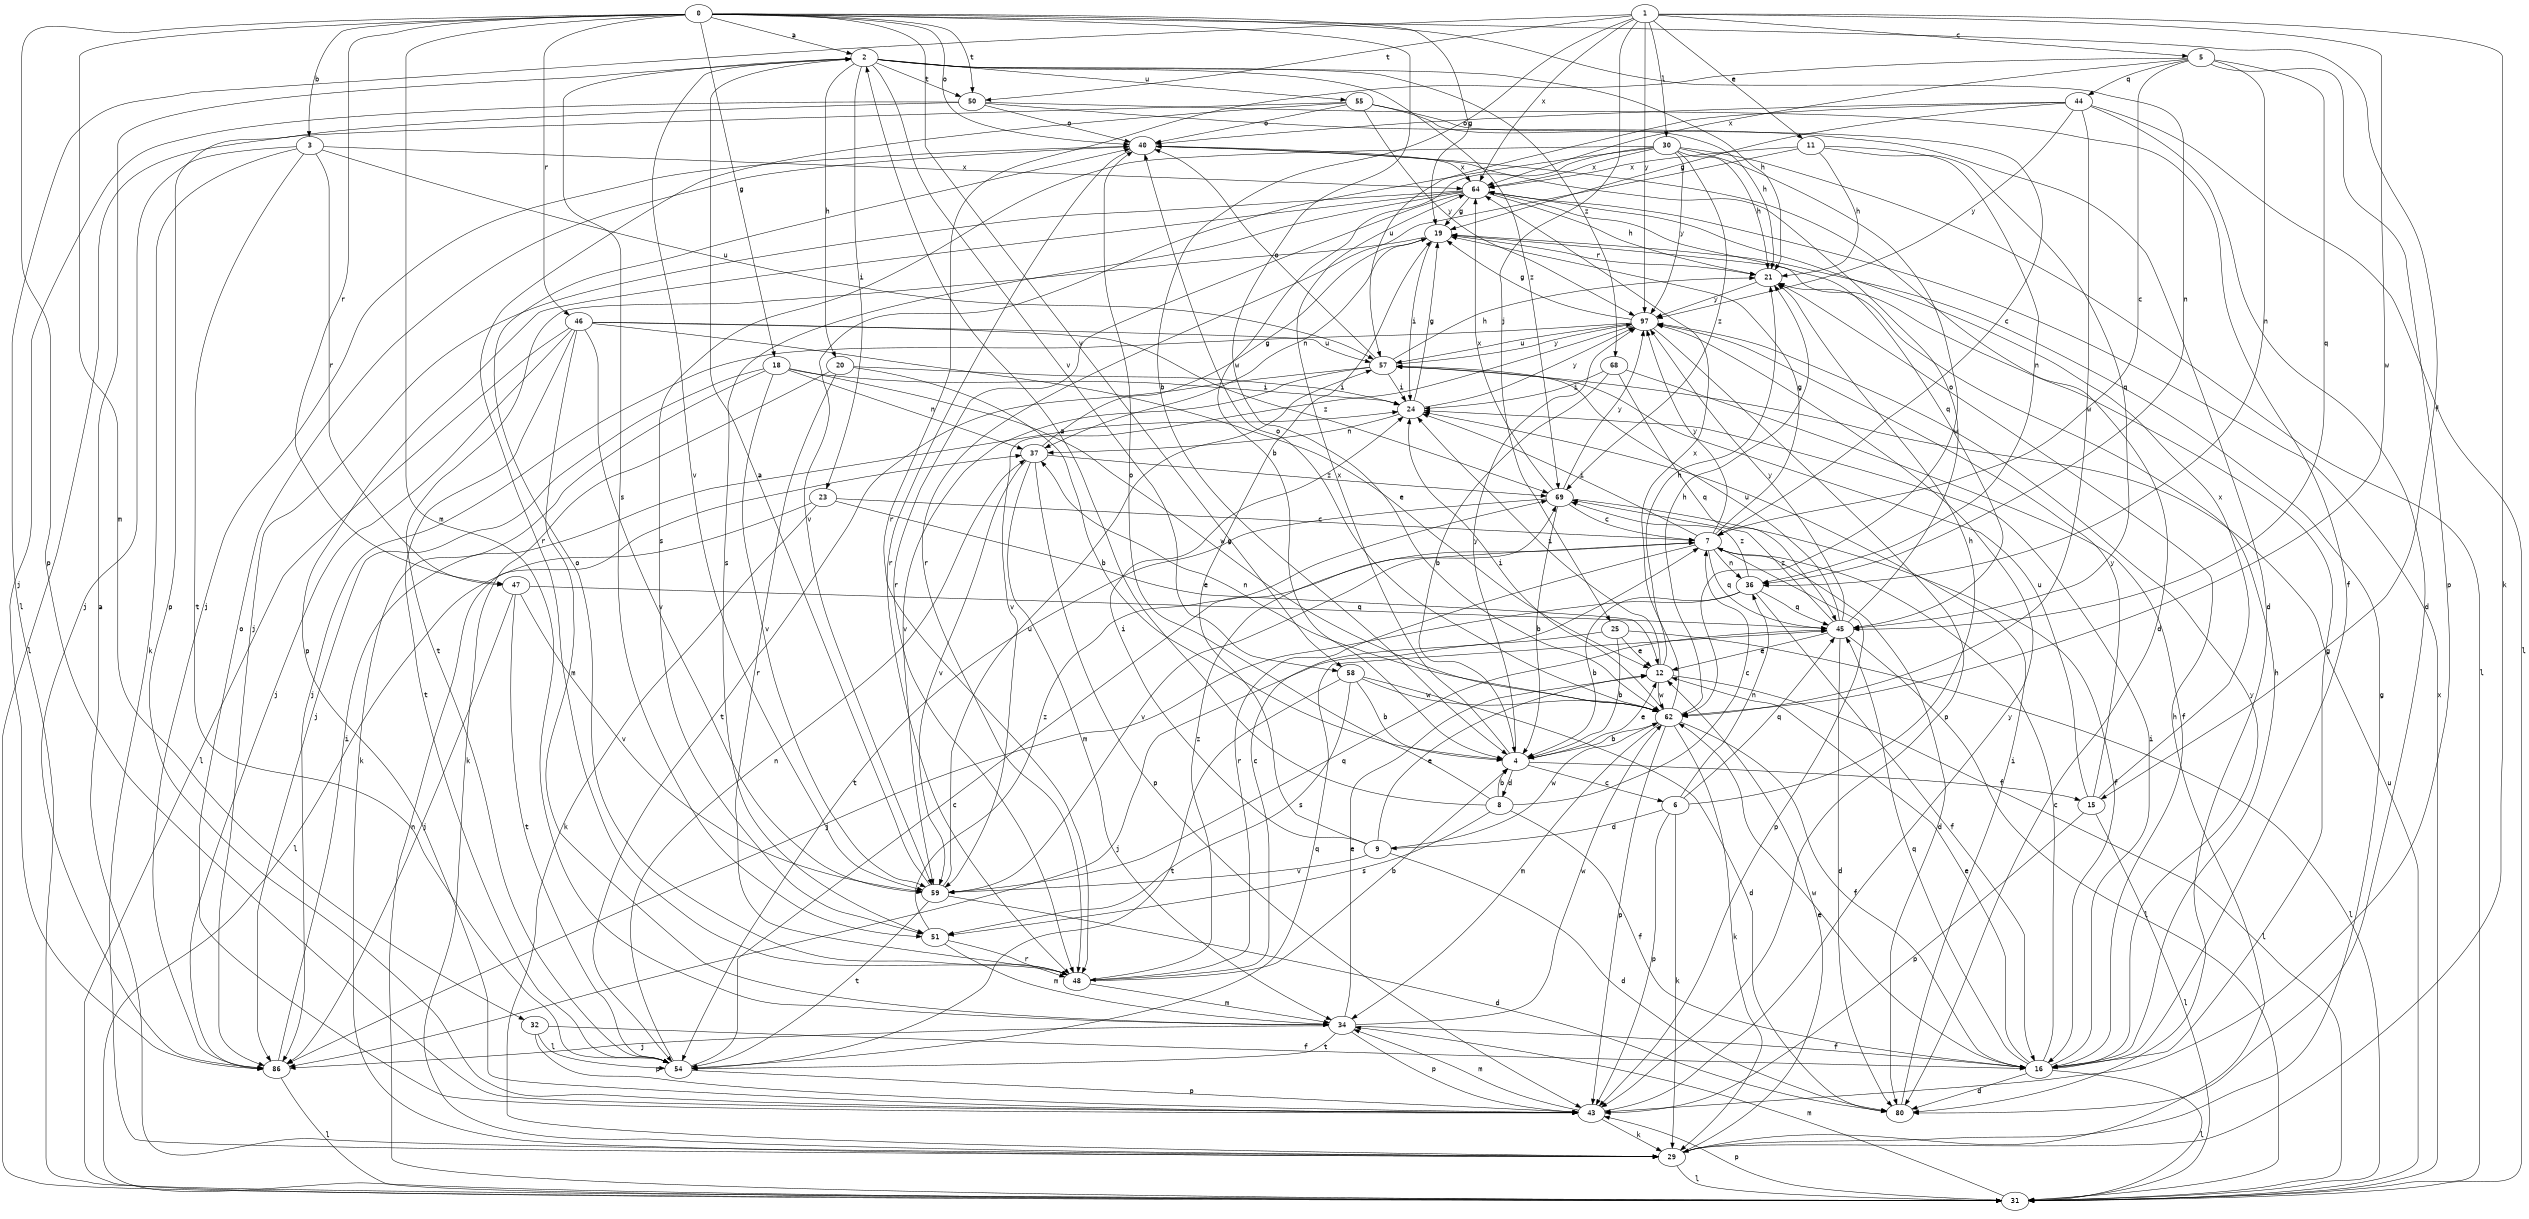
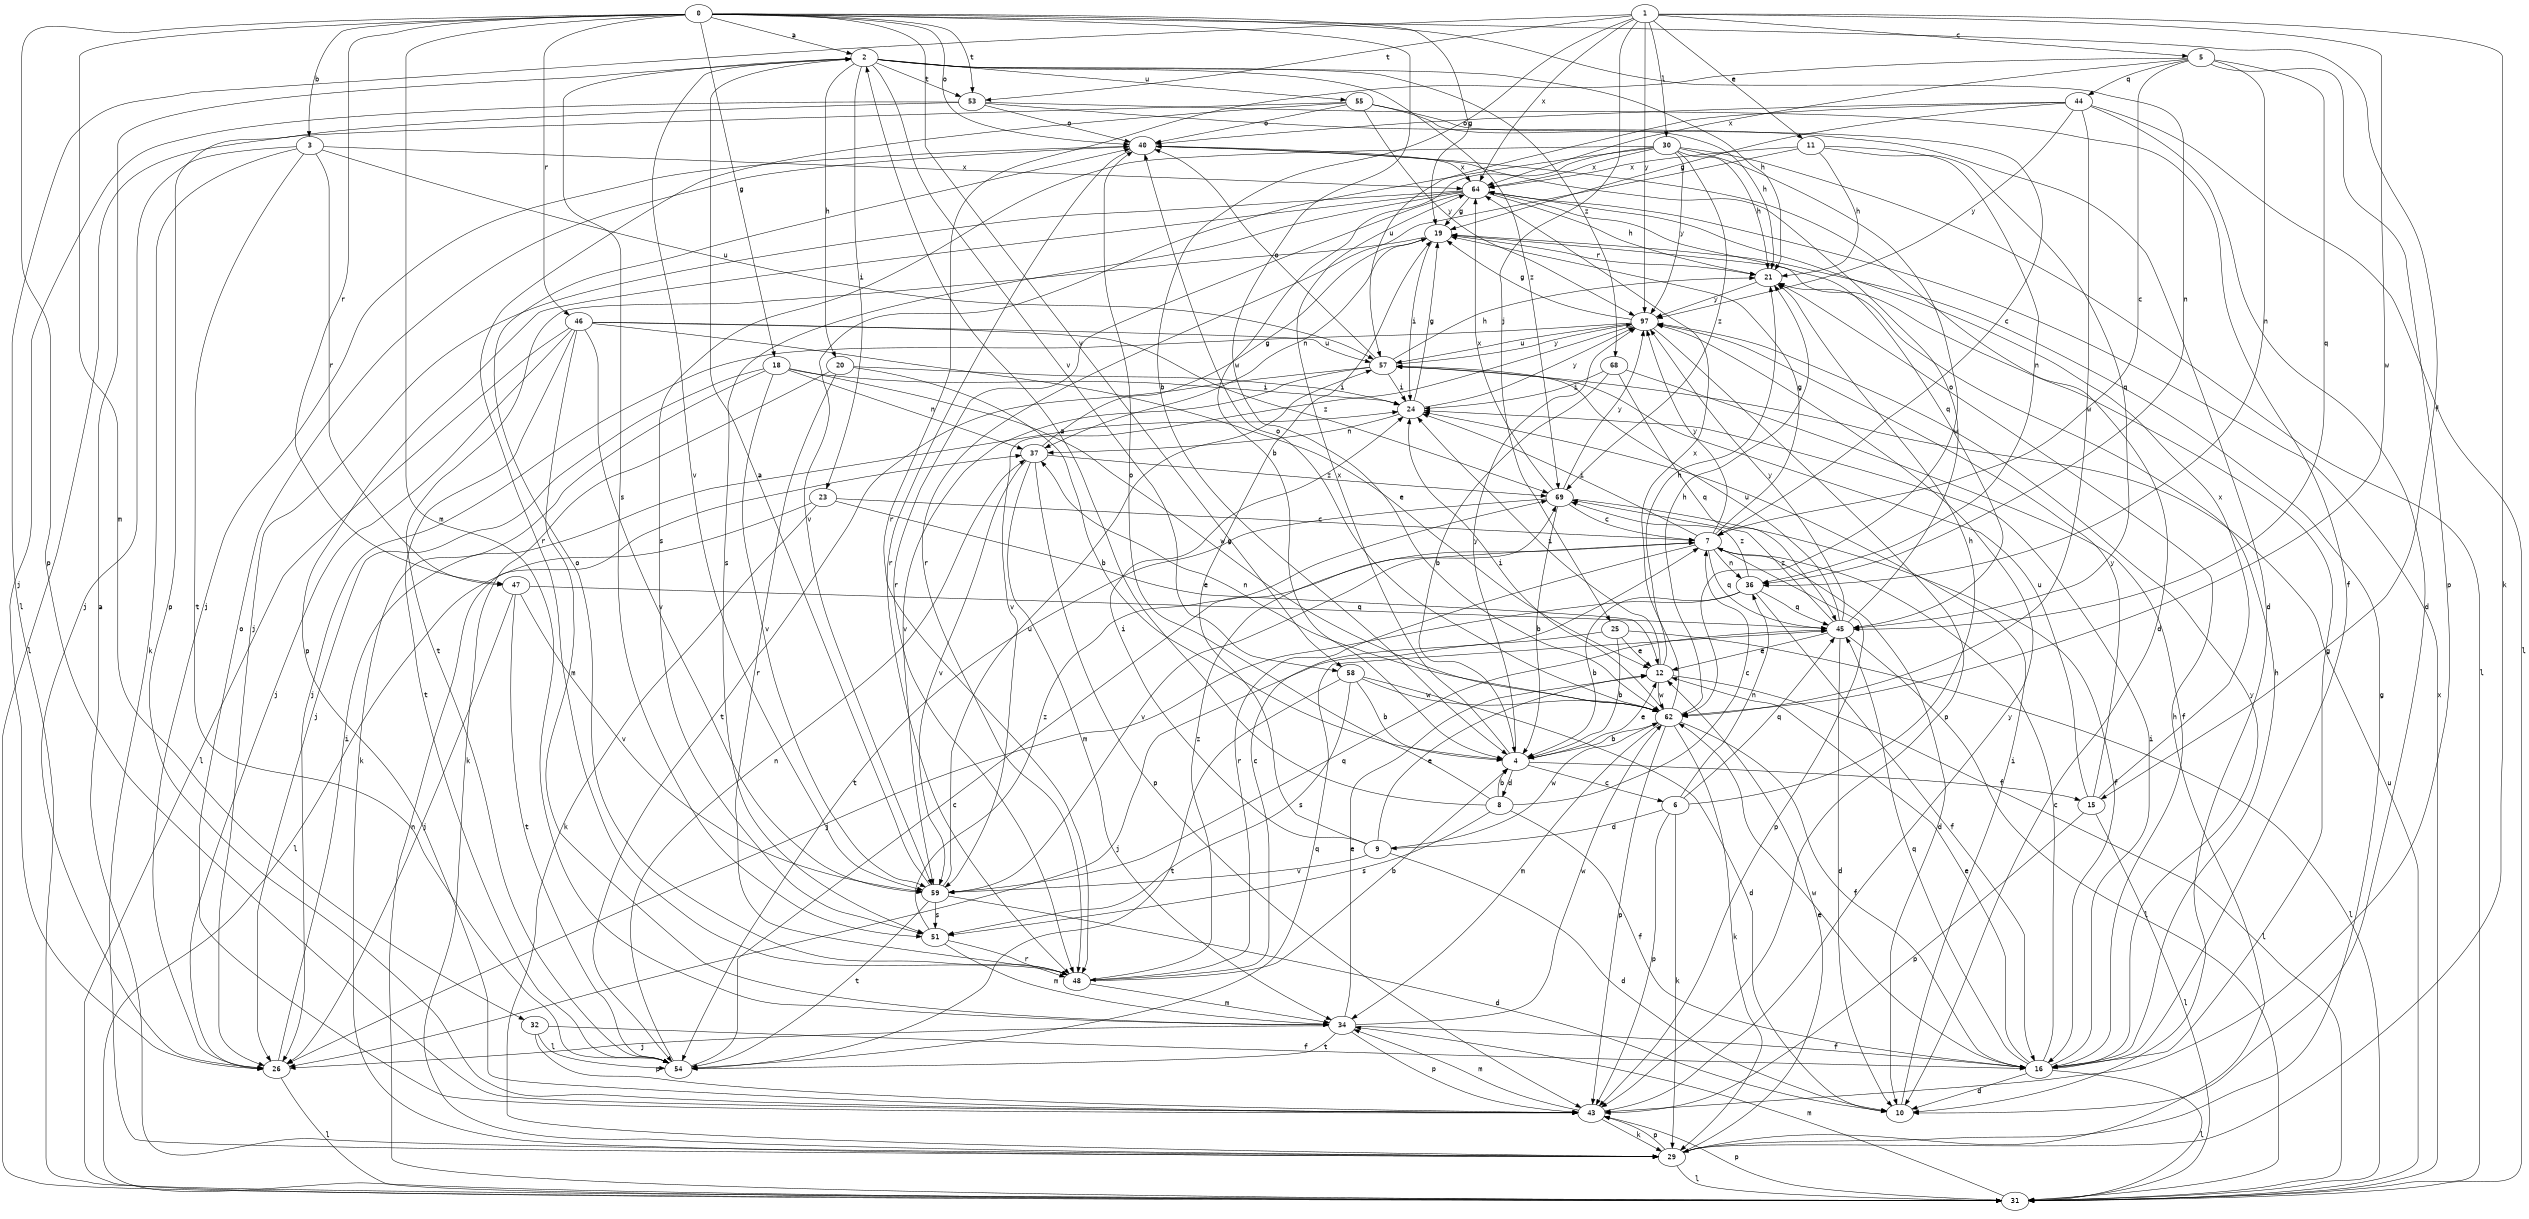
node "50": label "50" -> "53"
edge "59" -> "51": added, label "s"
node "86": label "86" -> "26"
edge "54" -> "43": now "29" -> "43"
node "80": label "80" -> "10"
